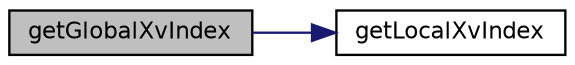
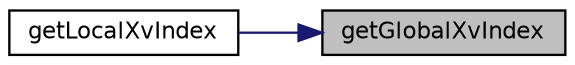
edge "getGlobalXvIndex" -> "getLocalXvIndex": reversed
